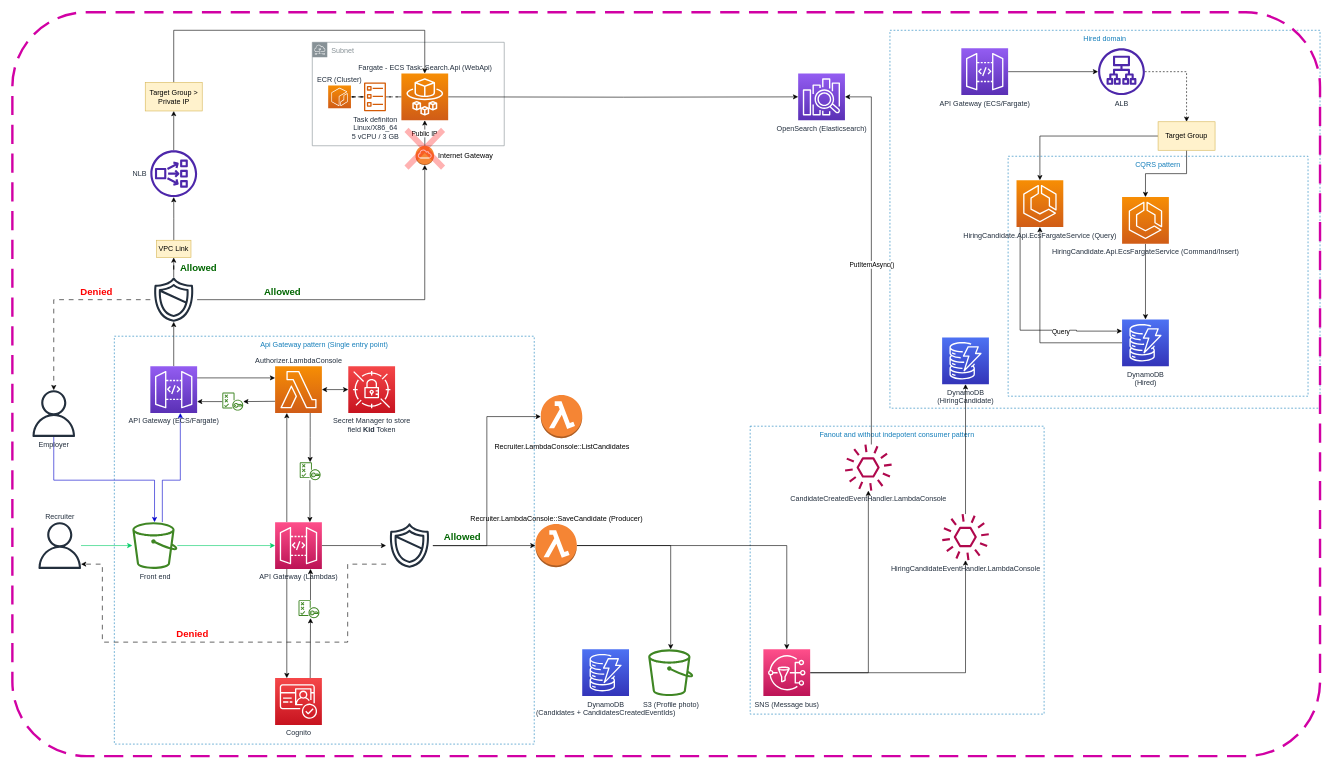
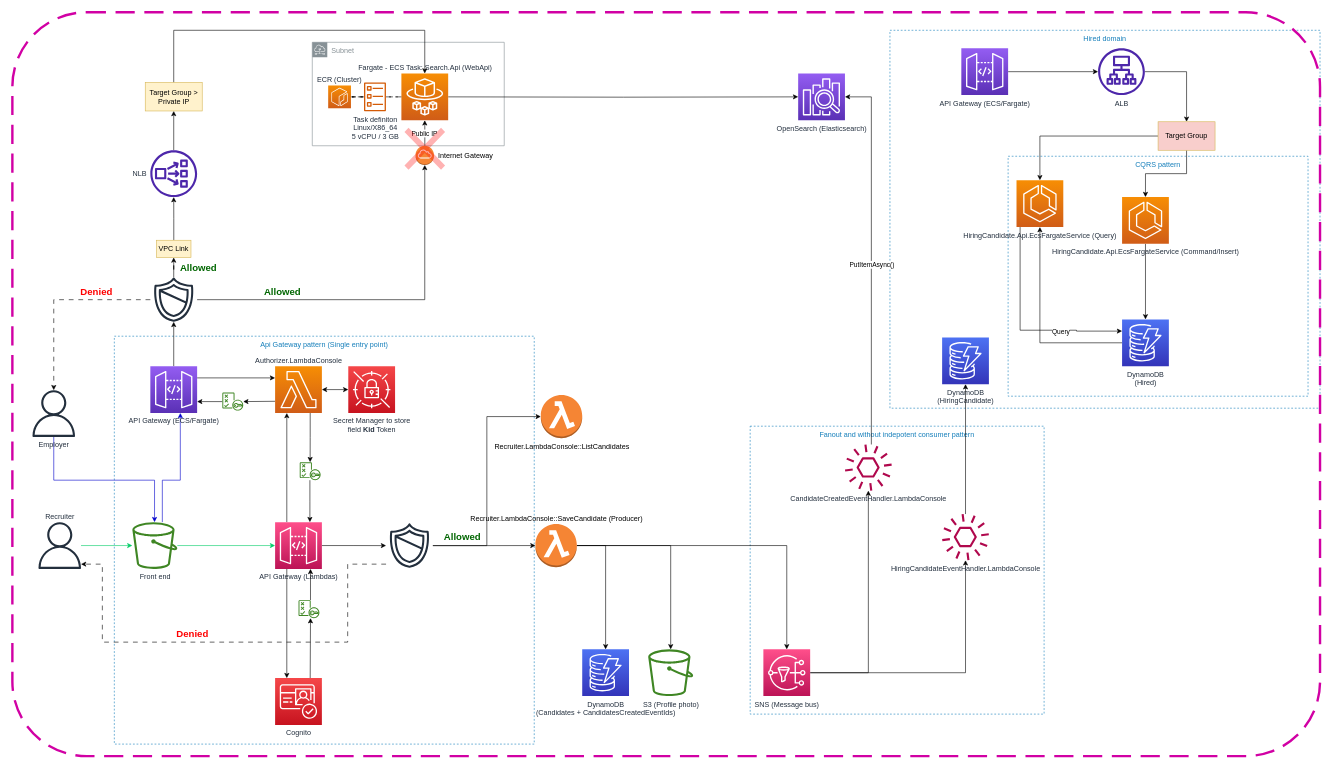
edge "ALB" -> "Target Group": style dashed -> solid
node "Target Group": fillcolor #fff2cc -> #f8cecc
edge "Recruiter.LambdaConsole::SaveCandidate (Producer)" -> "DynamoDB (Candidates + CandidatesCreatedEventIds)": added
